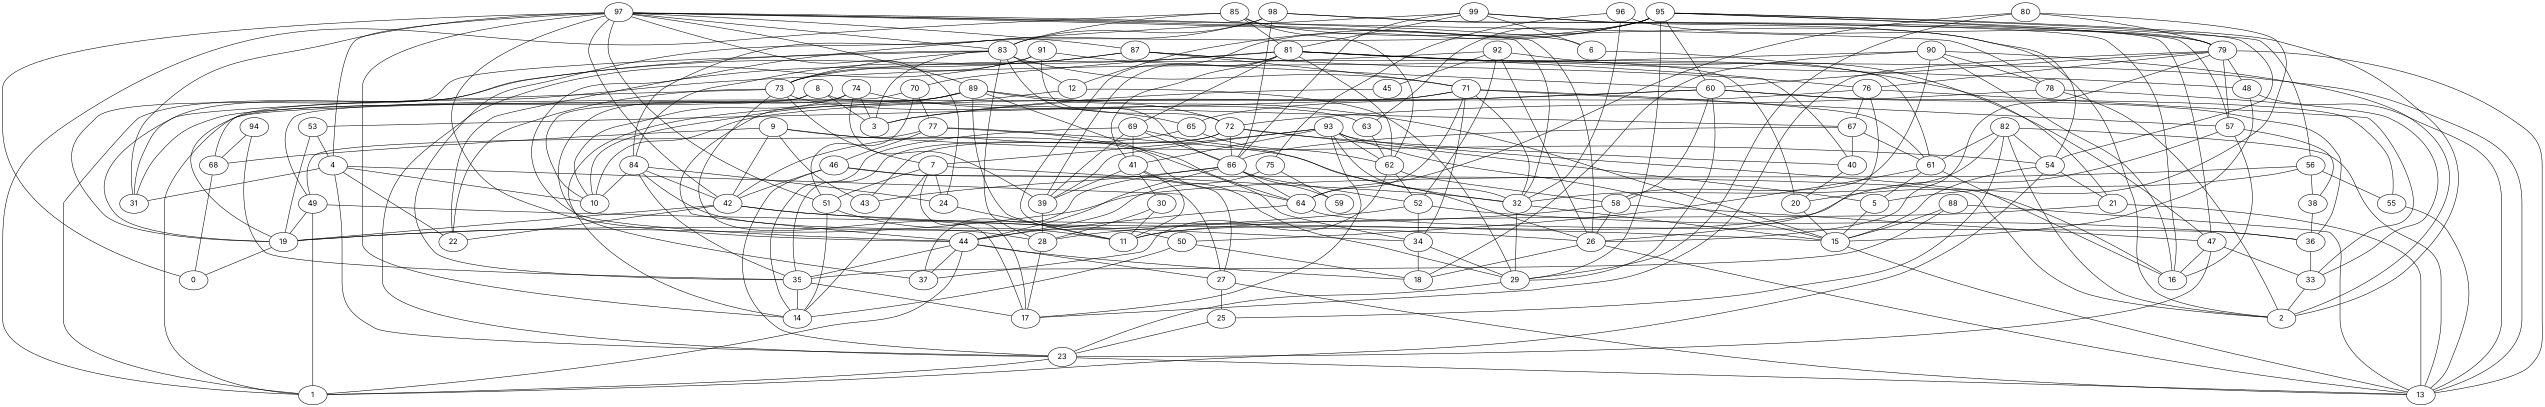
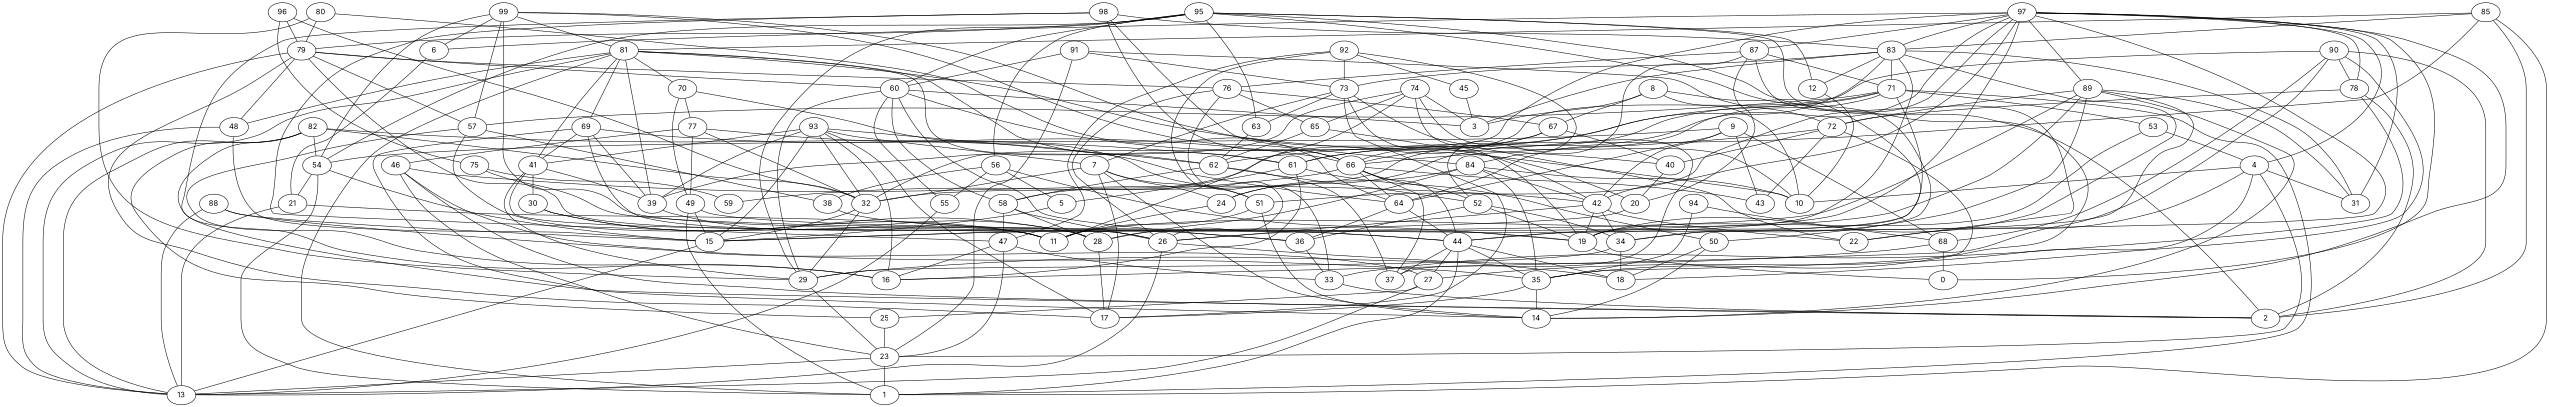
edge "12" -- "29": now "68" -- "29"
edge "80" -- "20": now "99" -- "20"
edge "72" -- "5": removed
edge "74" -- "11": added
